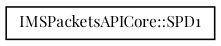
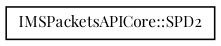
node "IMSPacketsAPICore::SPD1": label "IMSPacketsAPICore::SPD1" -> "IMSPacketsAPICore::SPD2"
